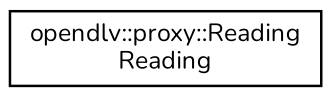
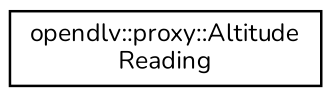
node "opendlv::proxy::Reading Reading": label "opendlv::proxy::Reading Reading" -> "opendlv::proxy::Altitude Reading"
